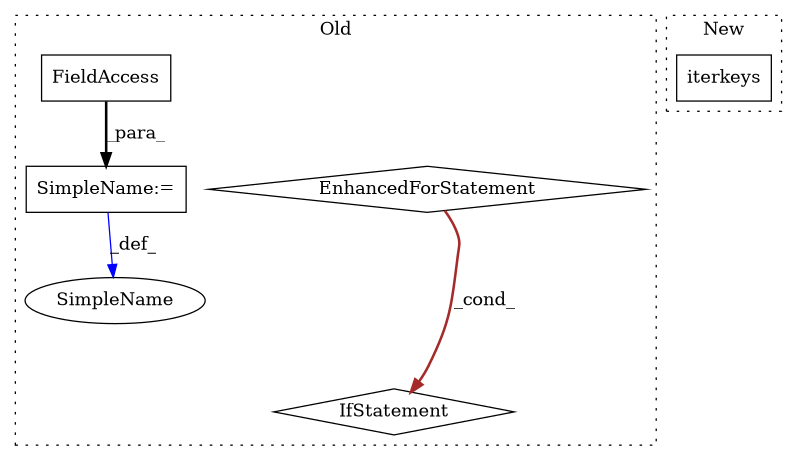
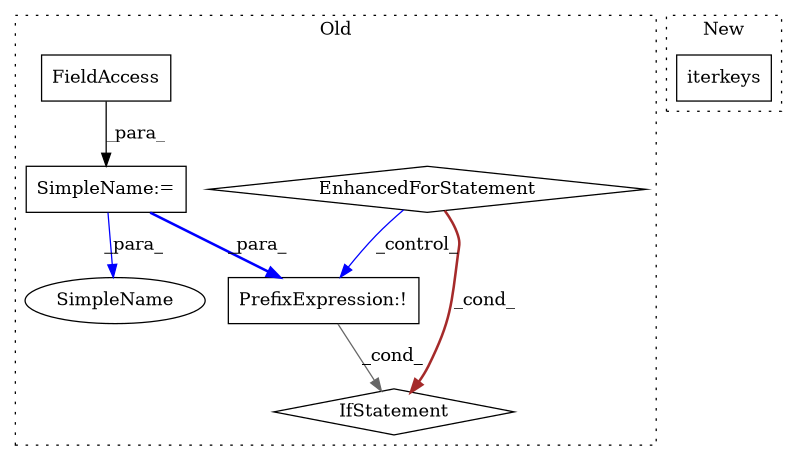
edge "FieldAccess" -> "SimpleName:=": style bold -> solid
edge "SimpleName:=" -> "SimpleName": label "_def_" -> "_para_"
node "PrefixExpression:!": added
